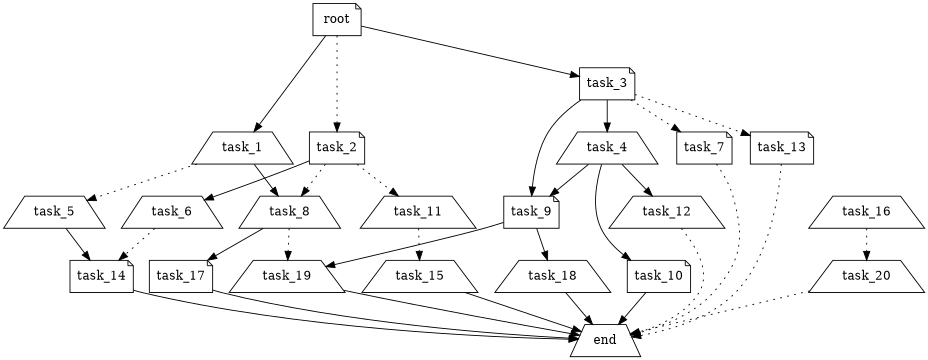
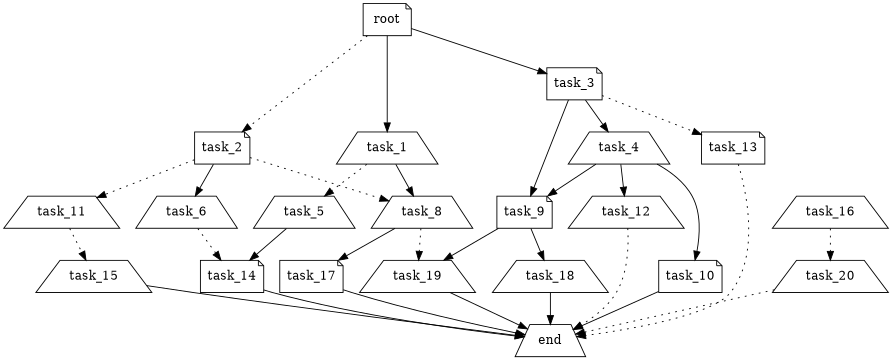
node "task_7": removed
